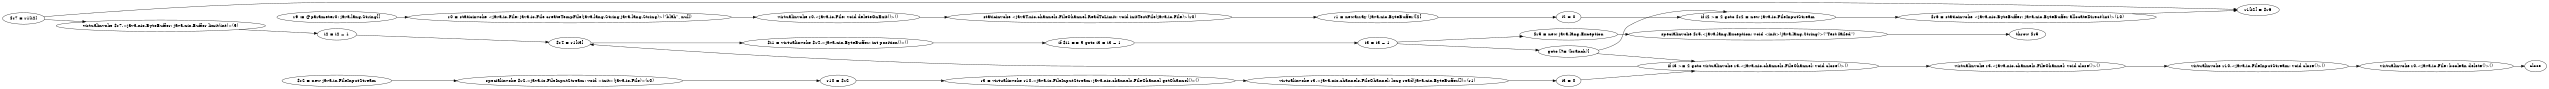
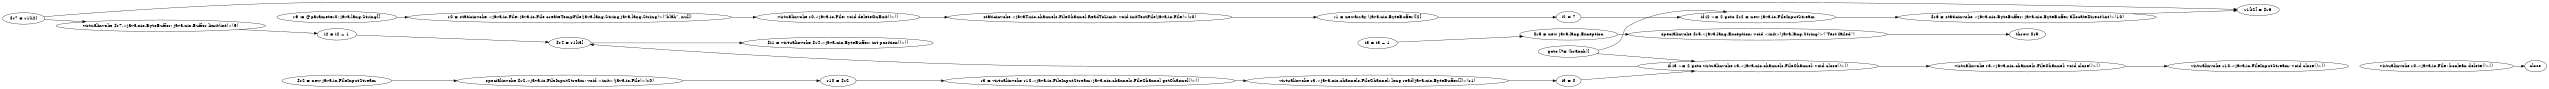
node "i2 = 0": label "i2 = 0" -> "i2 = 7"
node "if $i1 == 5 goto i3 = i3 + 1": removed
edge "i3 = i3 + 1" -> "goto [?= (branch)]": removed
edge "virtualinvoke r10.<java.io.FileInputStream: void close()>()" -> "virtualinvoke r0.<java.io.File: boolean delete()>()": removed
